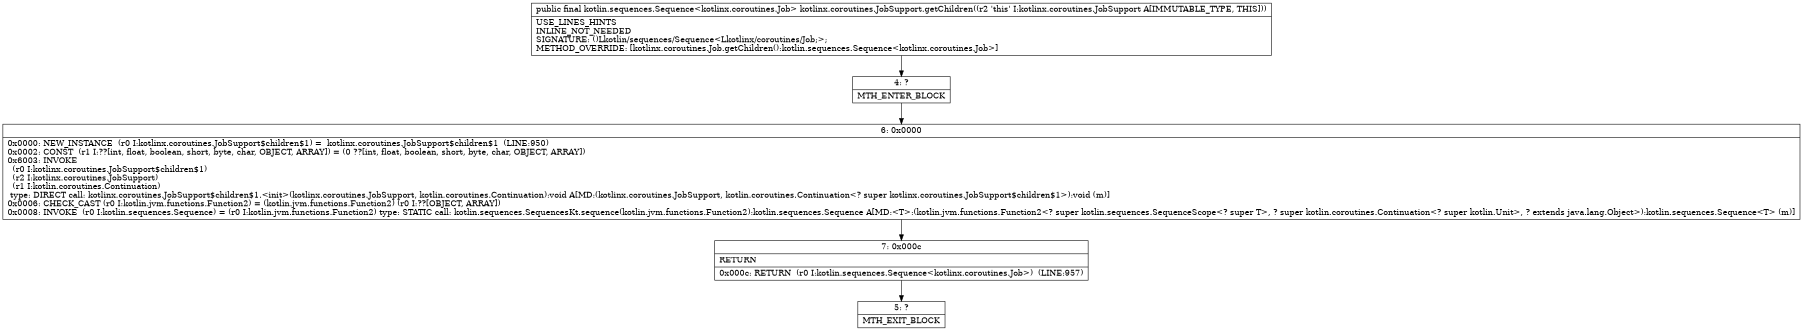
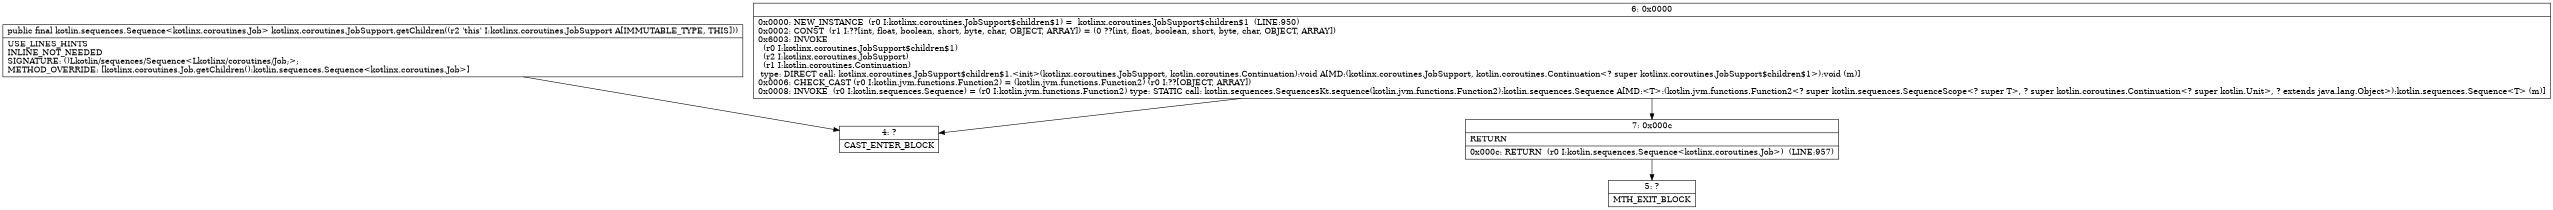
node "4: ?": text "MTH_ENTER_BLOCK" -> "CAST_ENTER_BLOCK"
edge "4: ?" -> "6: 0x0000": reversed
